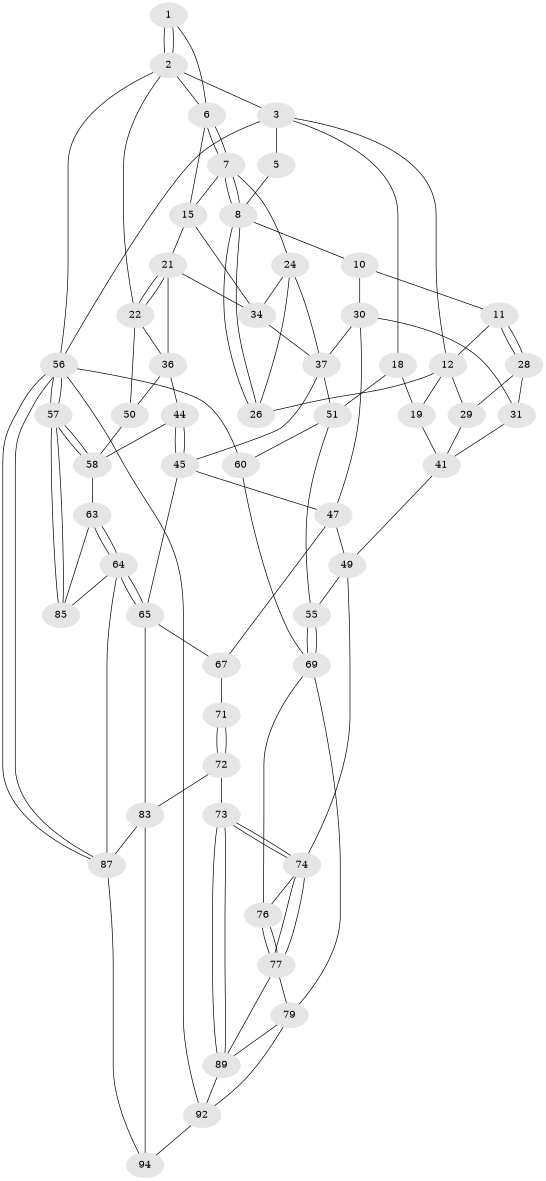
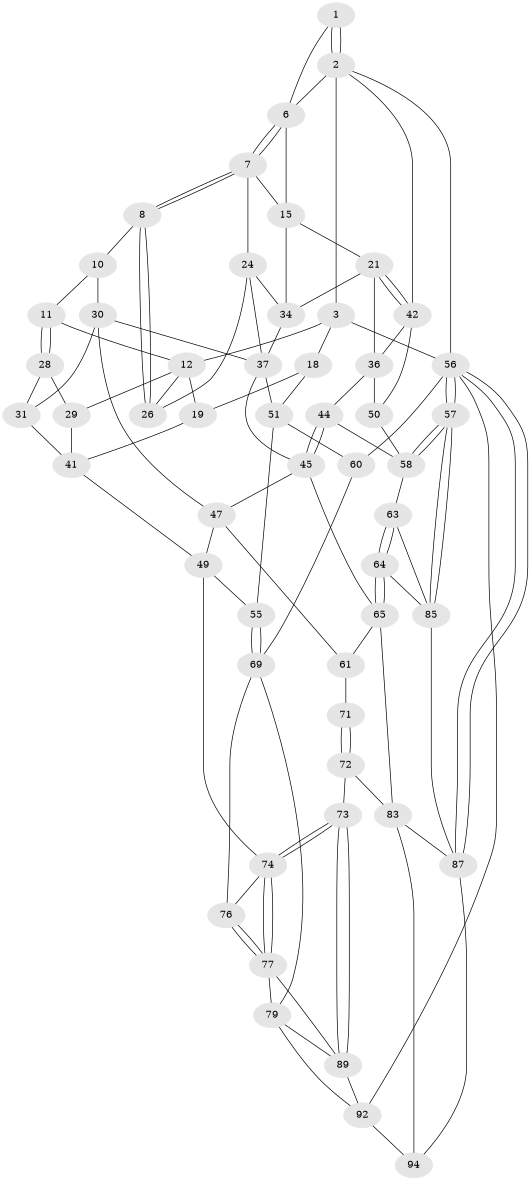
node "5": removed
node "22": label "22" -> "42"
node "67": label "67" -> "61"
edge "64" -- "87": now "85" -- "87"
